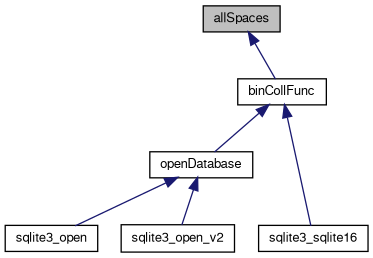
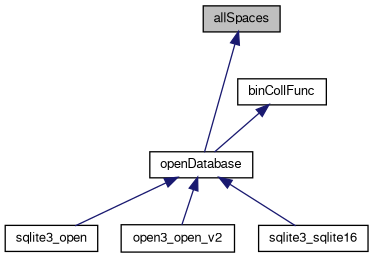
edge "binCollFunc" -> "allSpaces": now "openDatabase" -> "allSpaces"
edge "sqlite3_sqlite16" -> "binCollFunc": now "sqlite3_sqlite16" -> "openDatabase"
node "sqlite3_open_v2": label "sqlite3_open_v2" -> "open3_open_v2"
